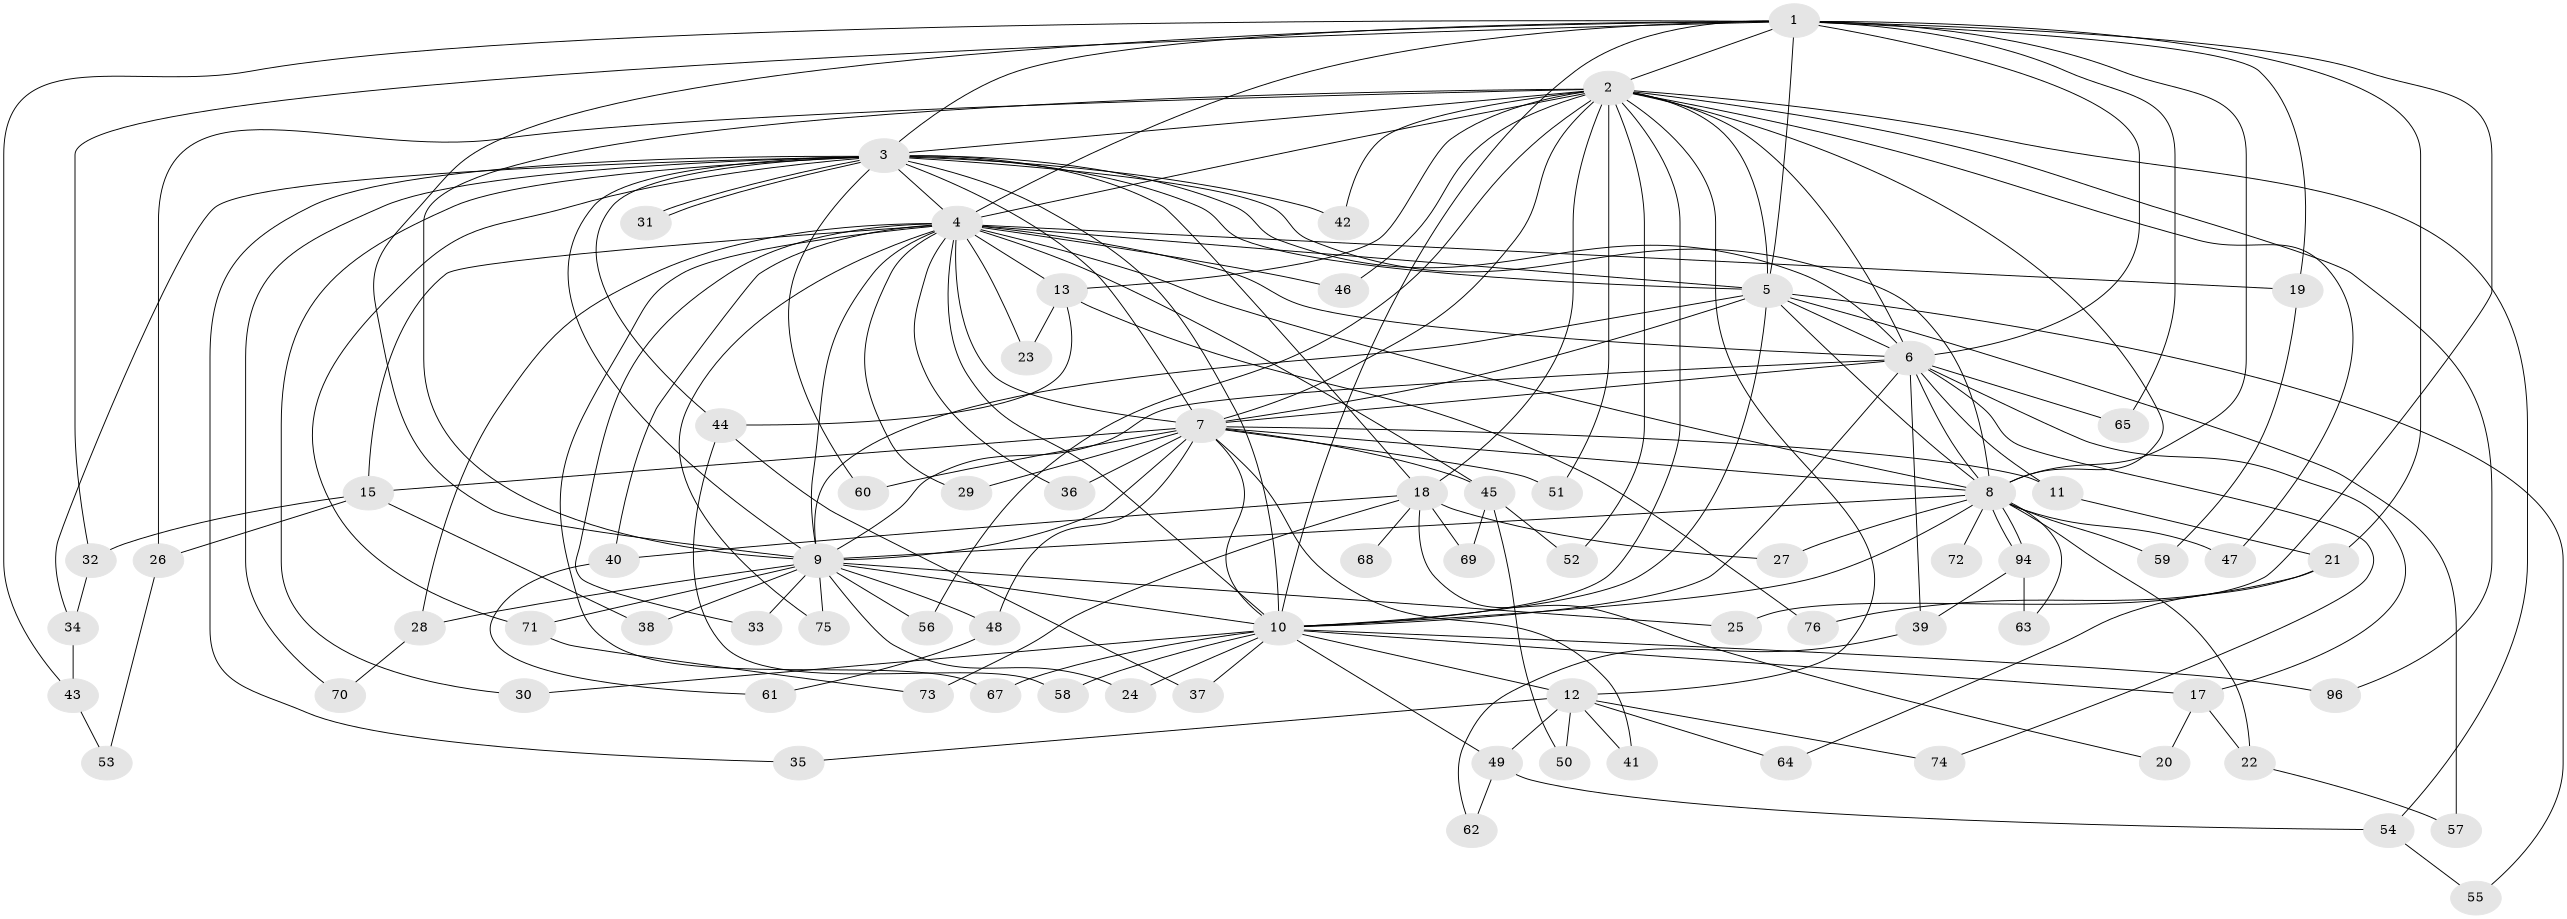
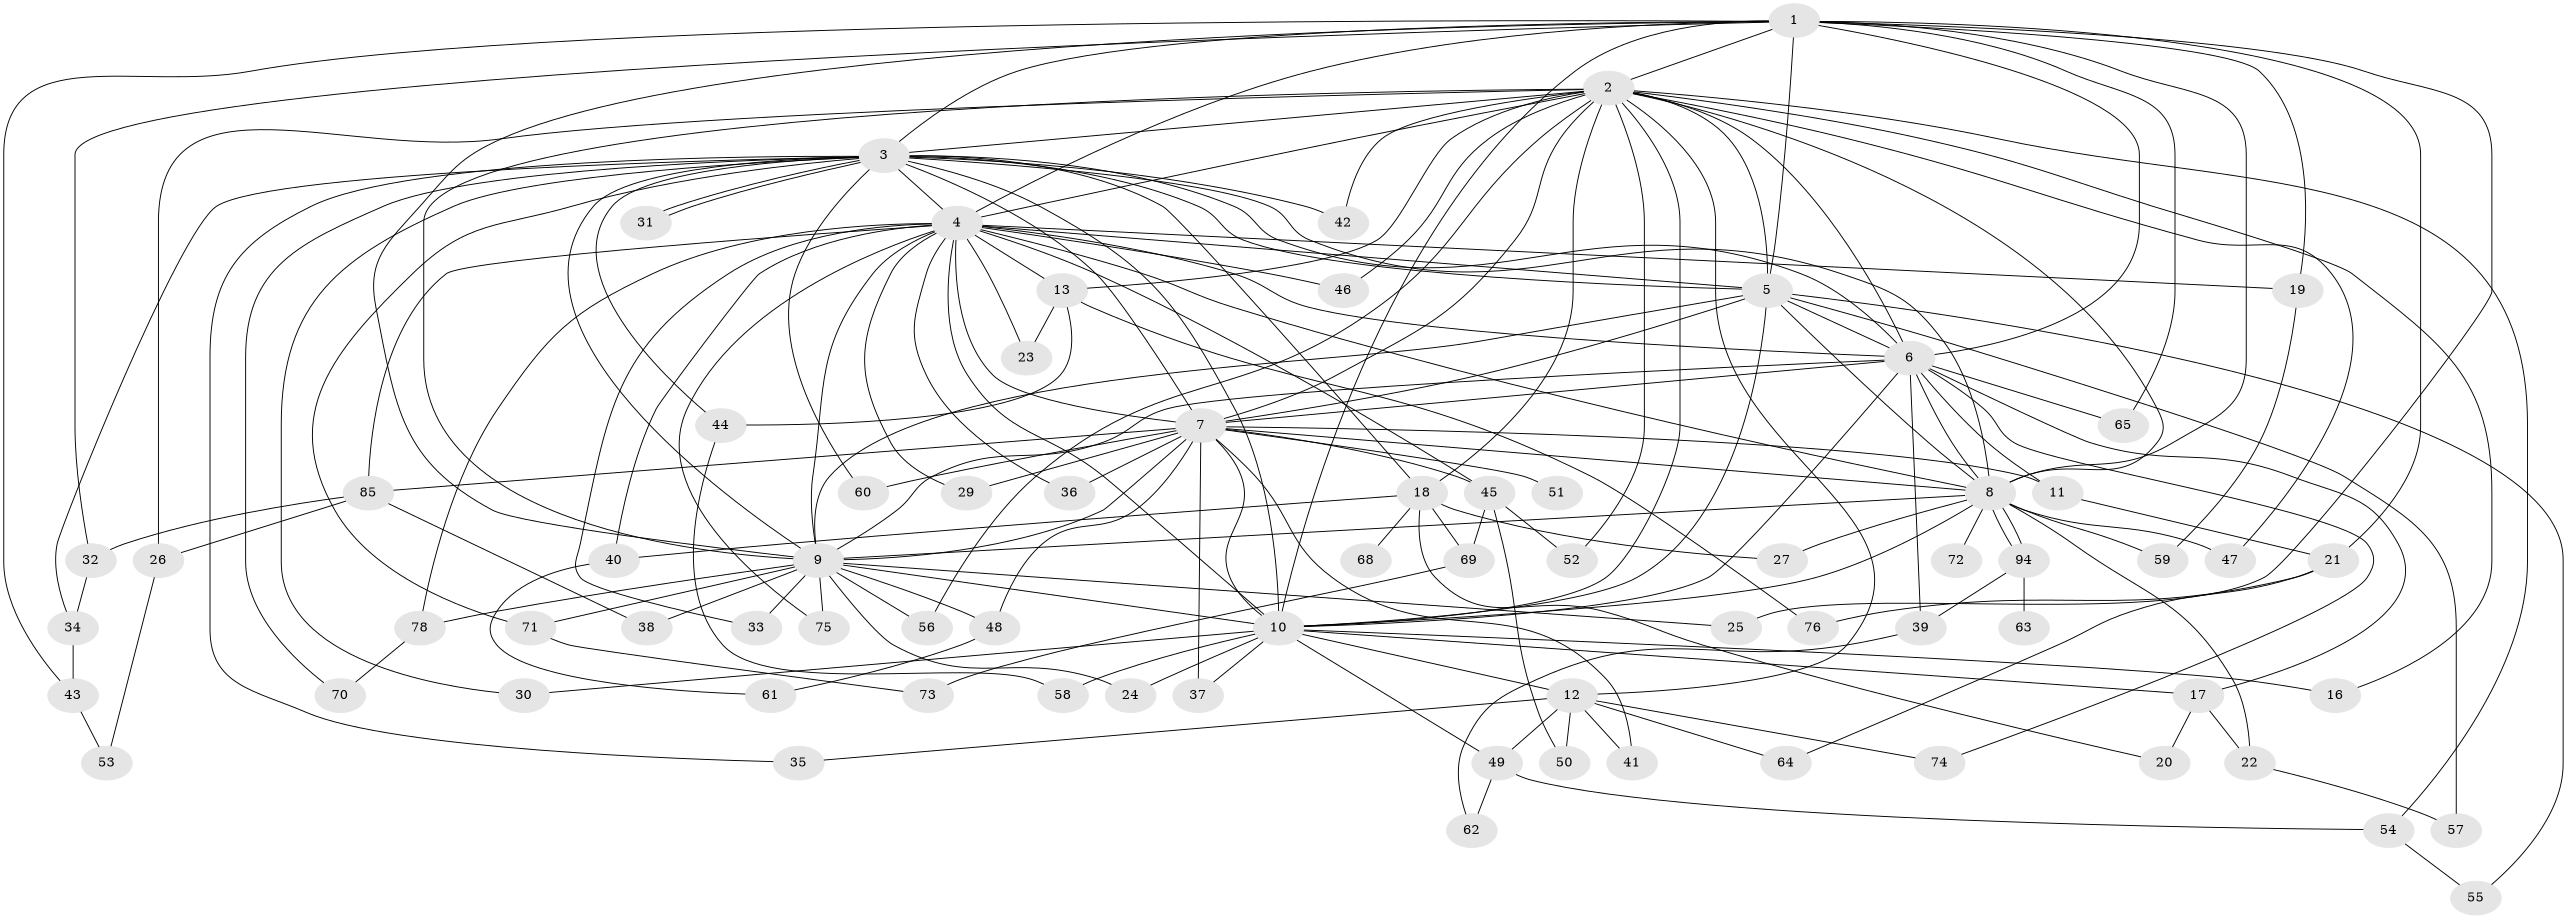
edge "2" -- "51": removed
node "15": label "15" -> "85"
edge "8" -- "63": removed
edge "44" -- "37": now "7" -- "37"
edge "18" -- "73": now "69" -- "73"
node "28": label "28" -> "78"
node "67": removed
node "96": label "96" -> "16"
